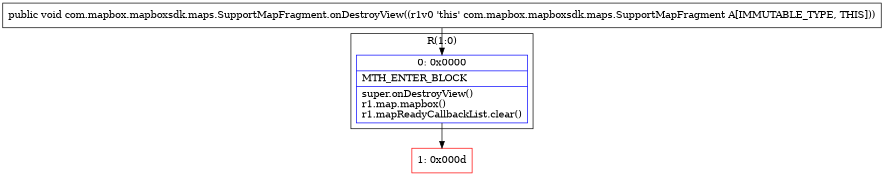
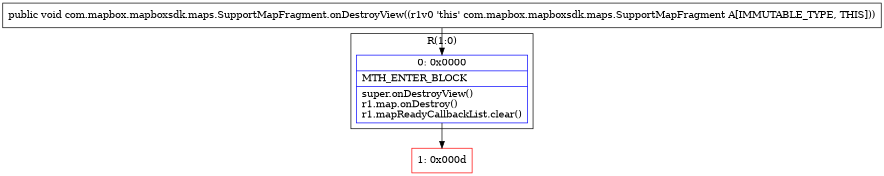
node "0: 0x0000": text "r1.map.mapbox()" -> "r1.map.onDestroy()"
